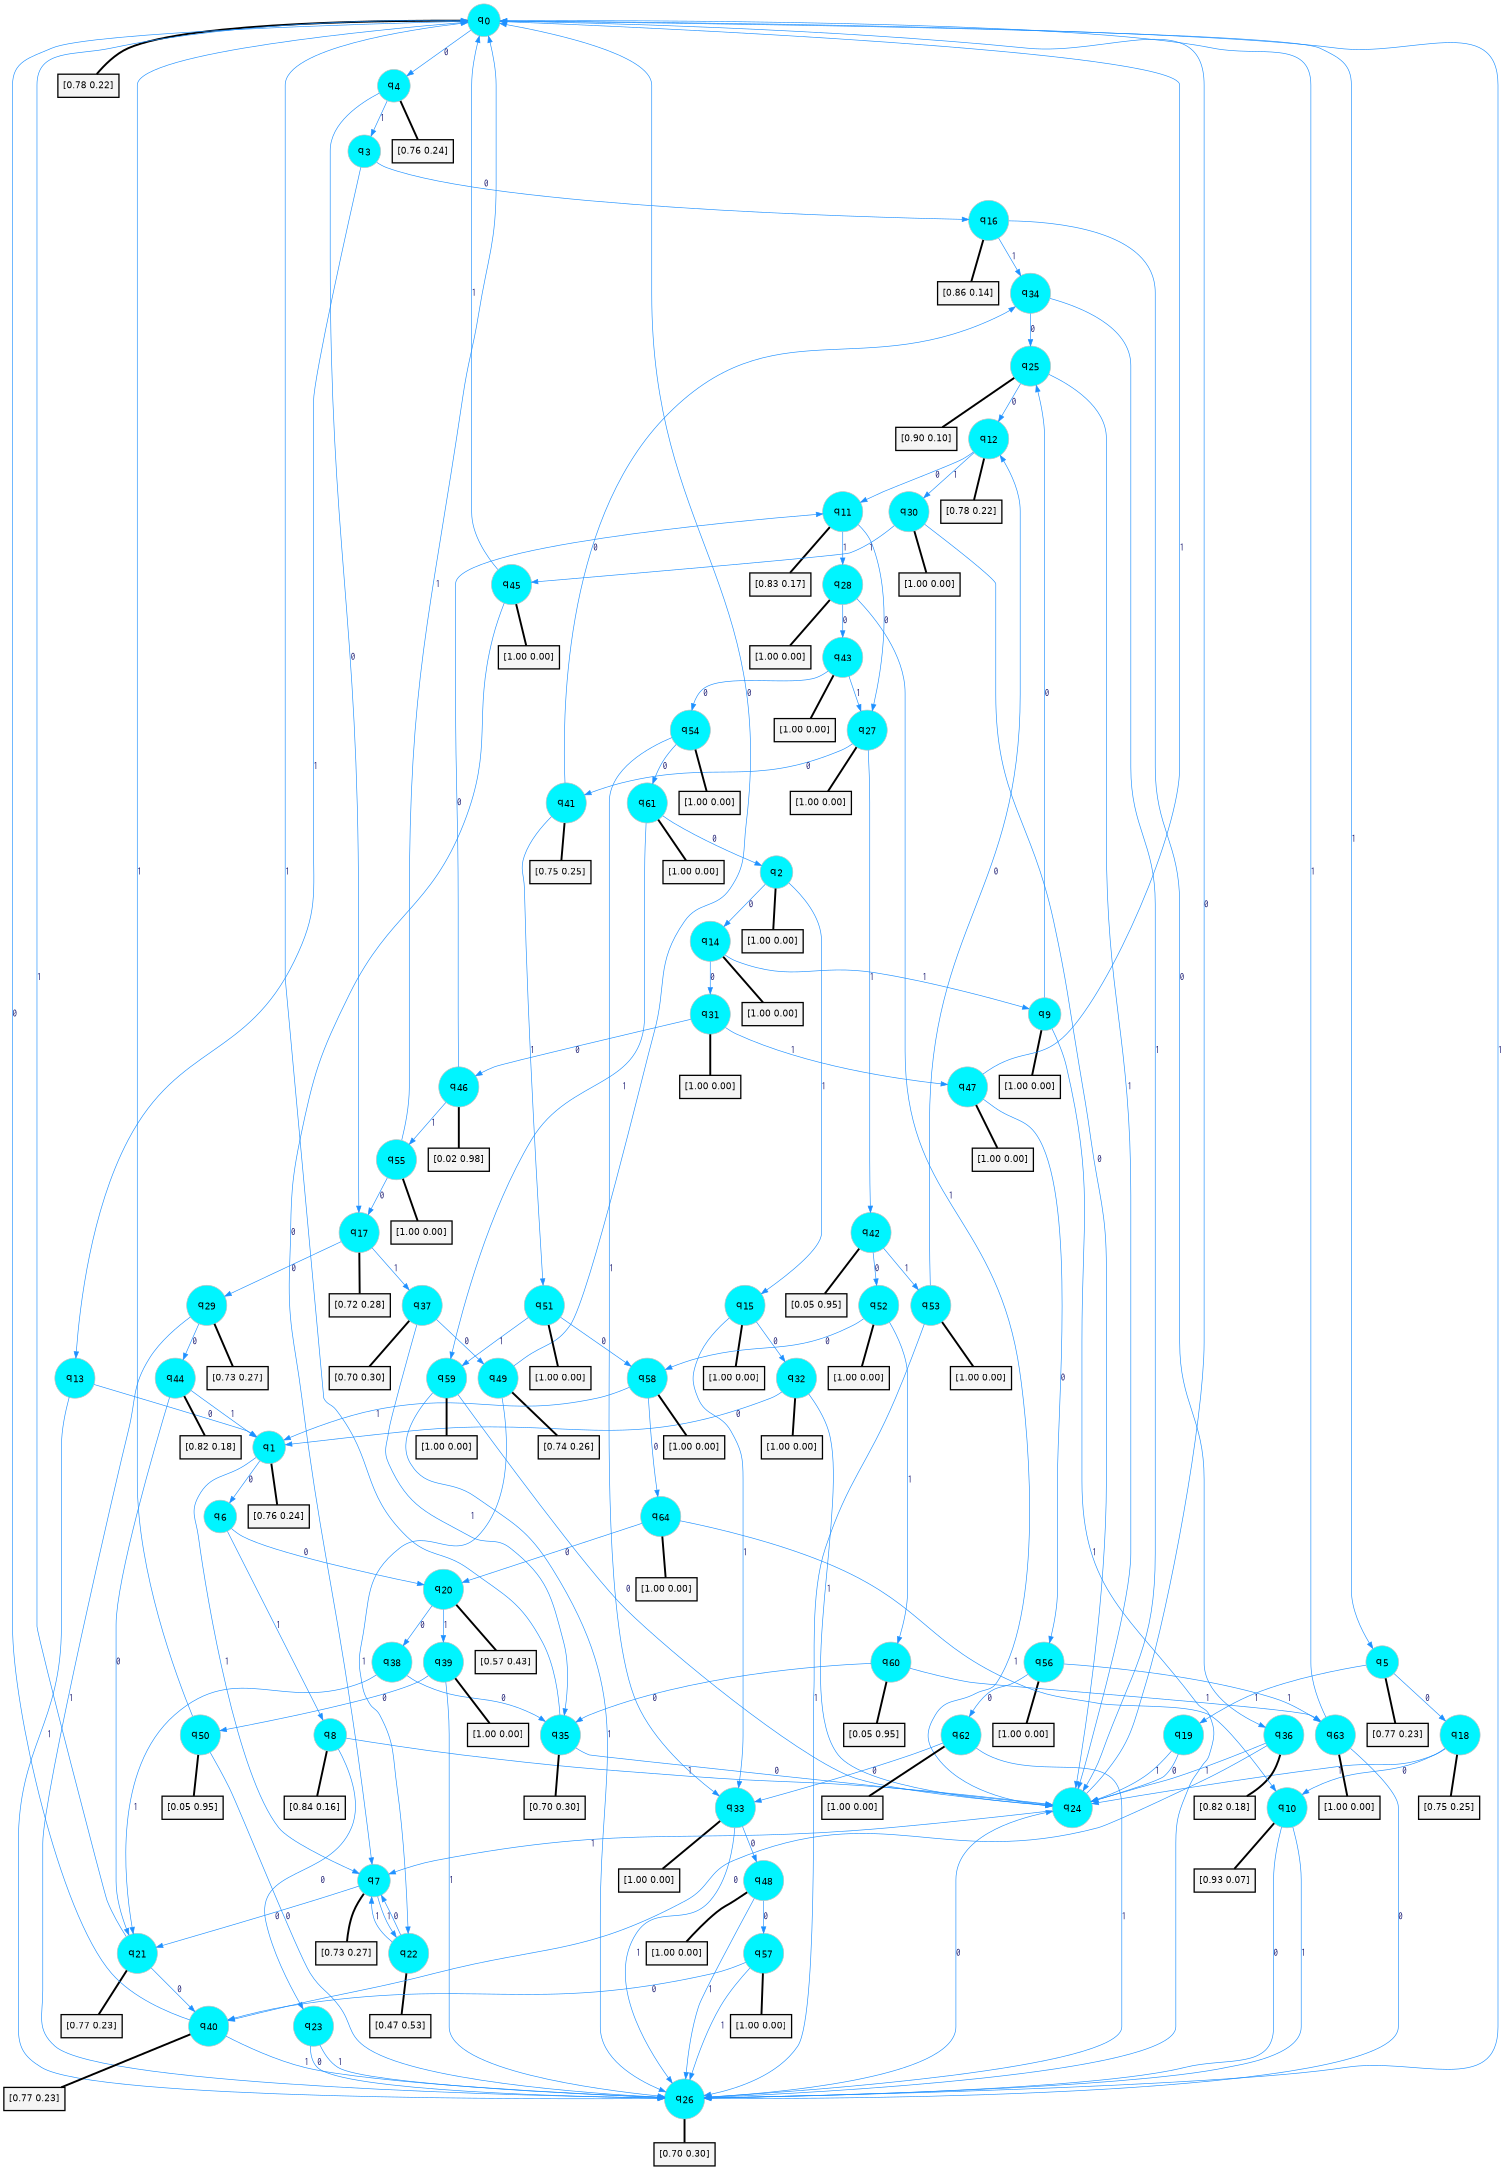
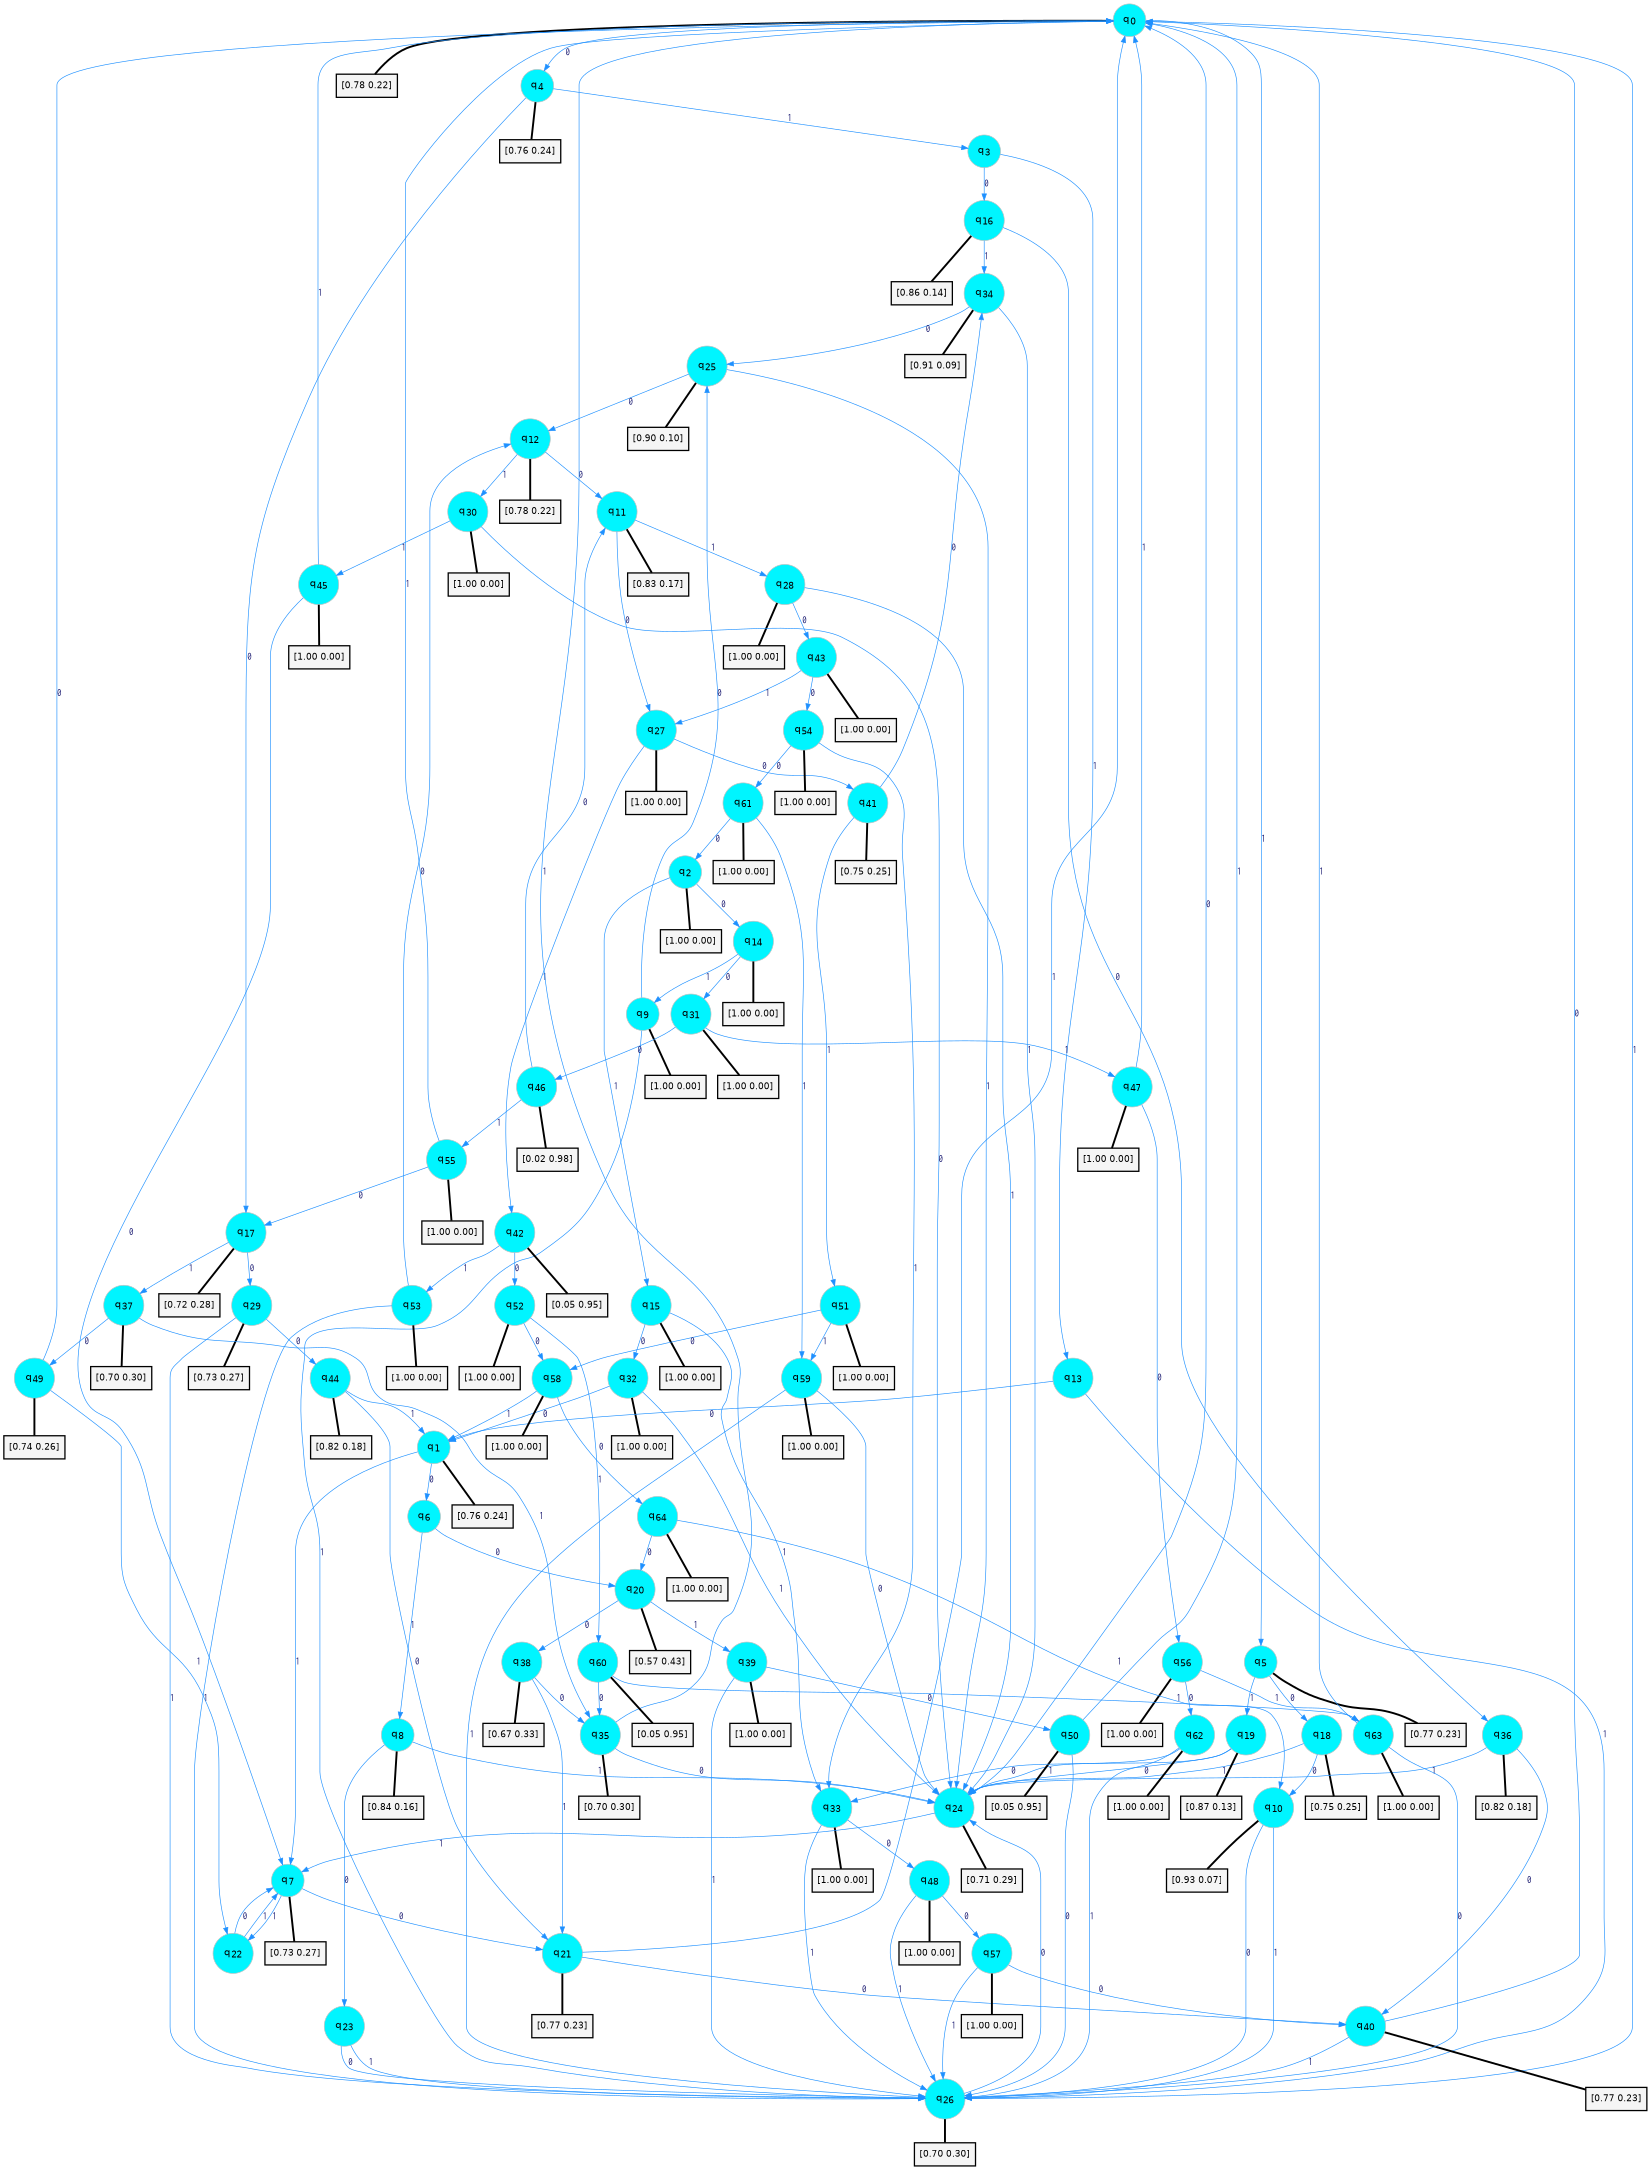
node "[0.91 0.09]": added
node "[0.67 0.33]": added
node "[0.87 0.13]": added
node "[0.71 0.29]": added
node "[0.47 0.53]": removed
